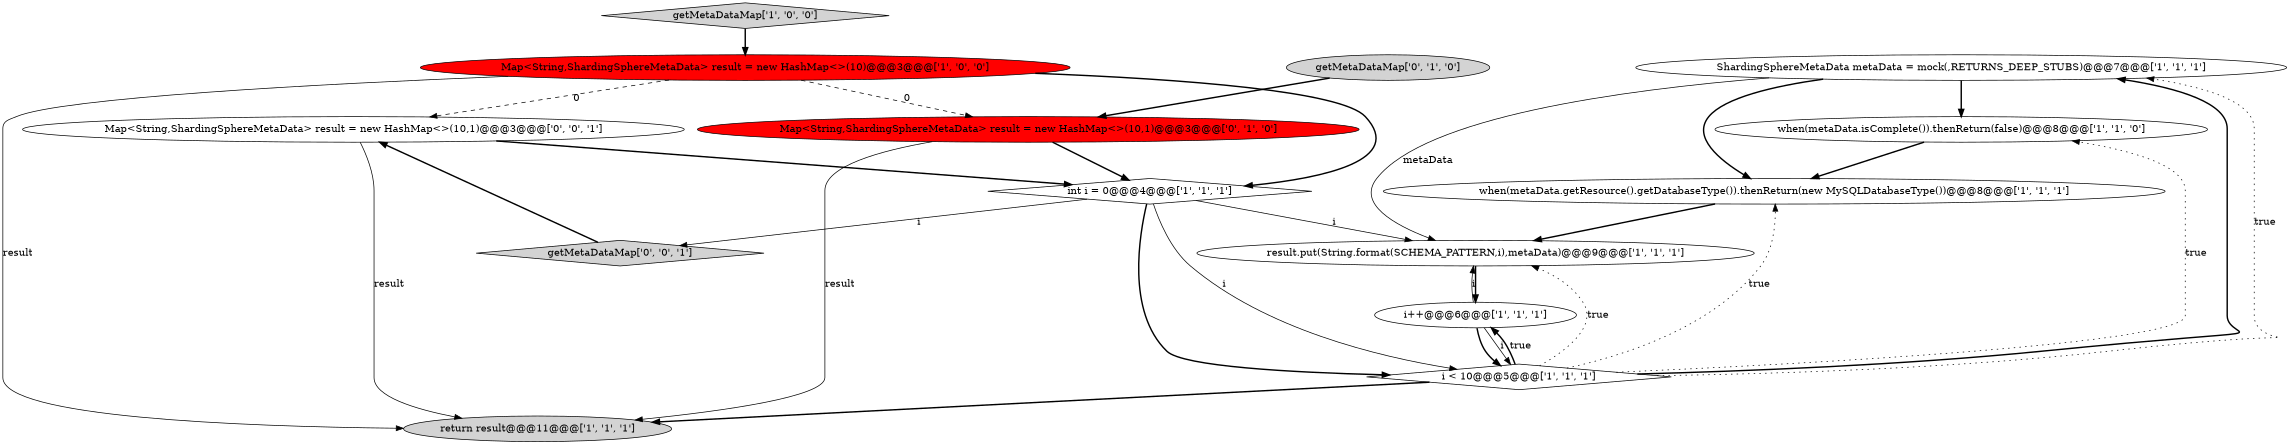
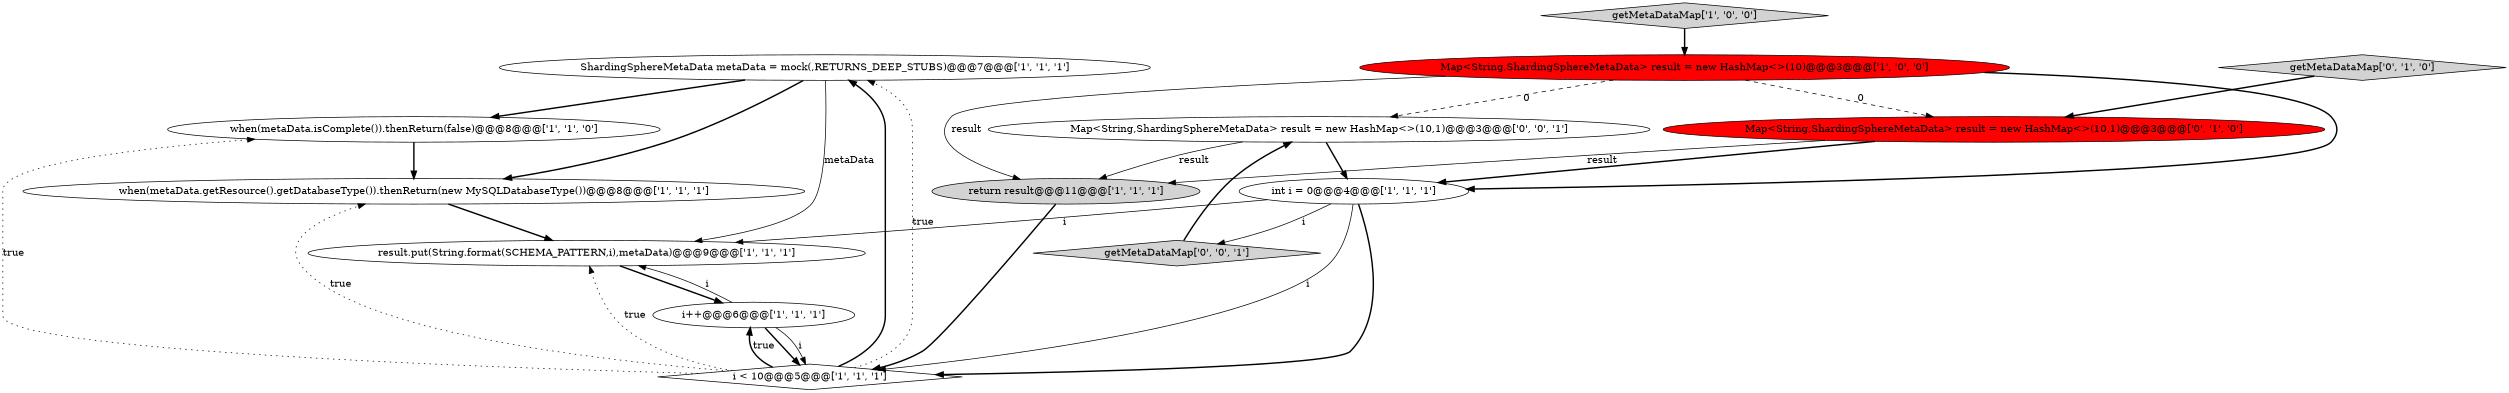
node "getMetaDataMap['0', '1', '0']": shape ellipse -> diamond
node "int i = 0@@@4@@@['1', '1', '1']": shape diamond -> ellipse
edge "i < 10@@@5@@@['1', '1', '1']" -> "return result@@@11@@@['1', '1', '1']": reversed
